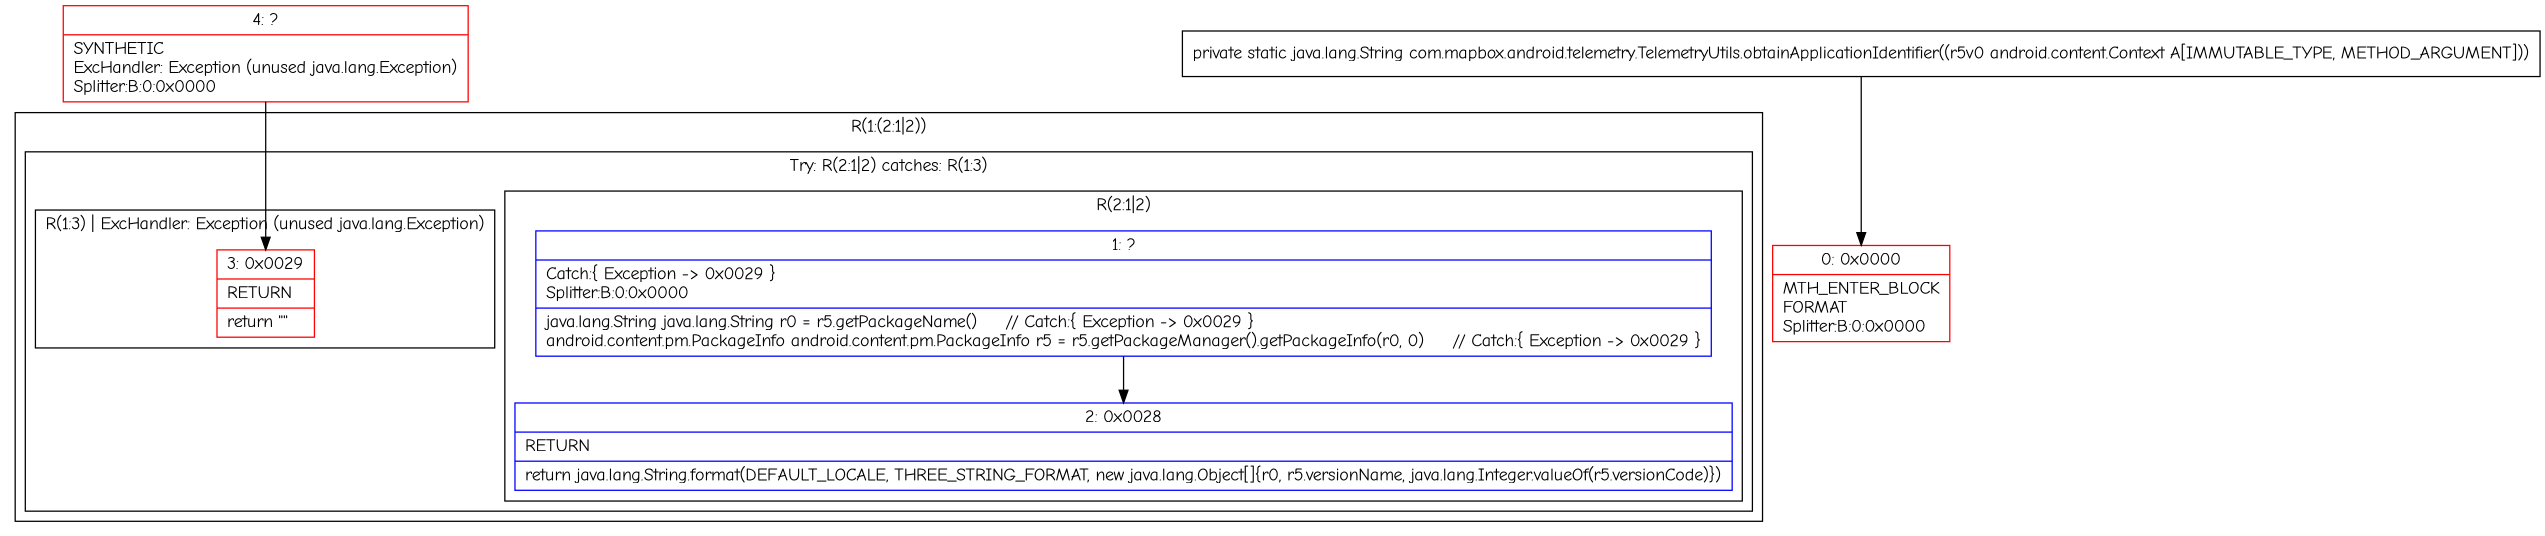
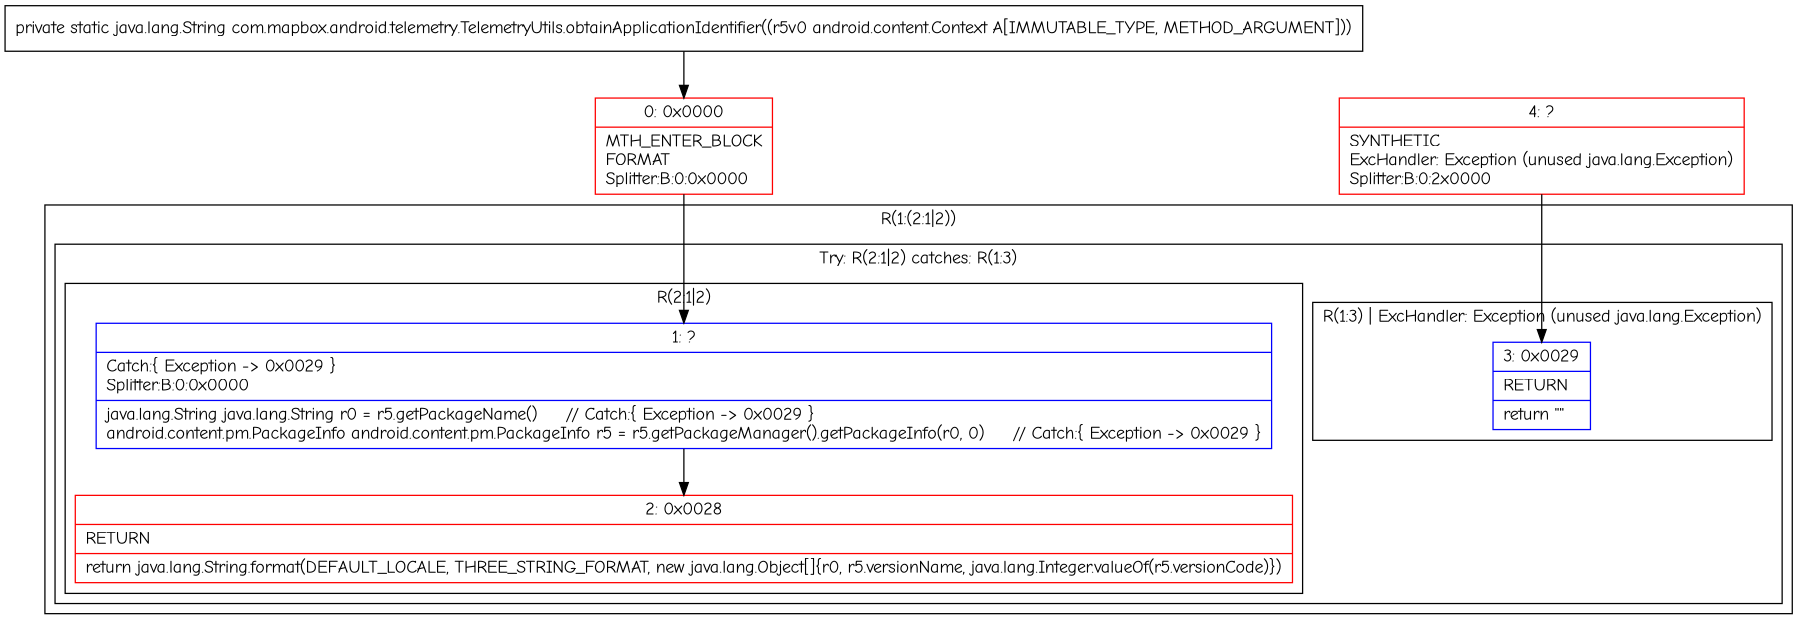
node "4: ?": text "Splitter:B:0:0x0000" -> "Splitter:B:0:2x0000"
edge "0: 0x0000" -> "1: ?": added
node "3: 0x0029": color red -> blue
node "2: 0x0028": color blue -> red
